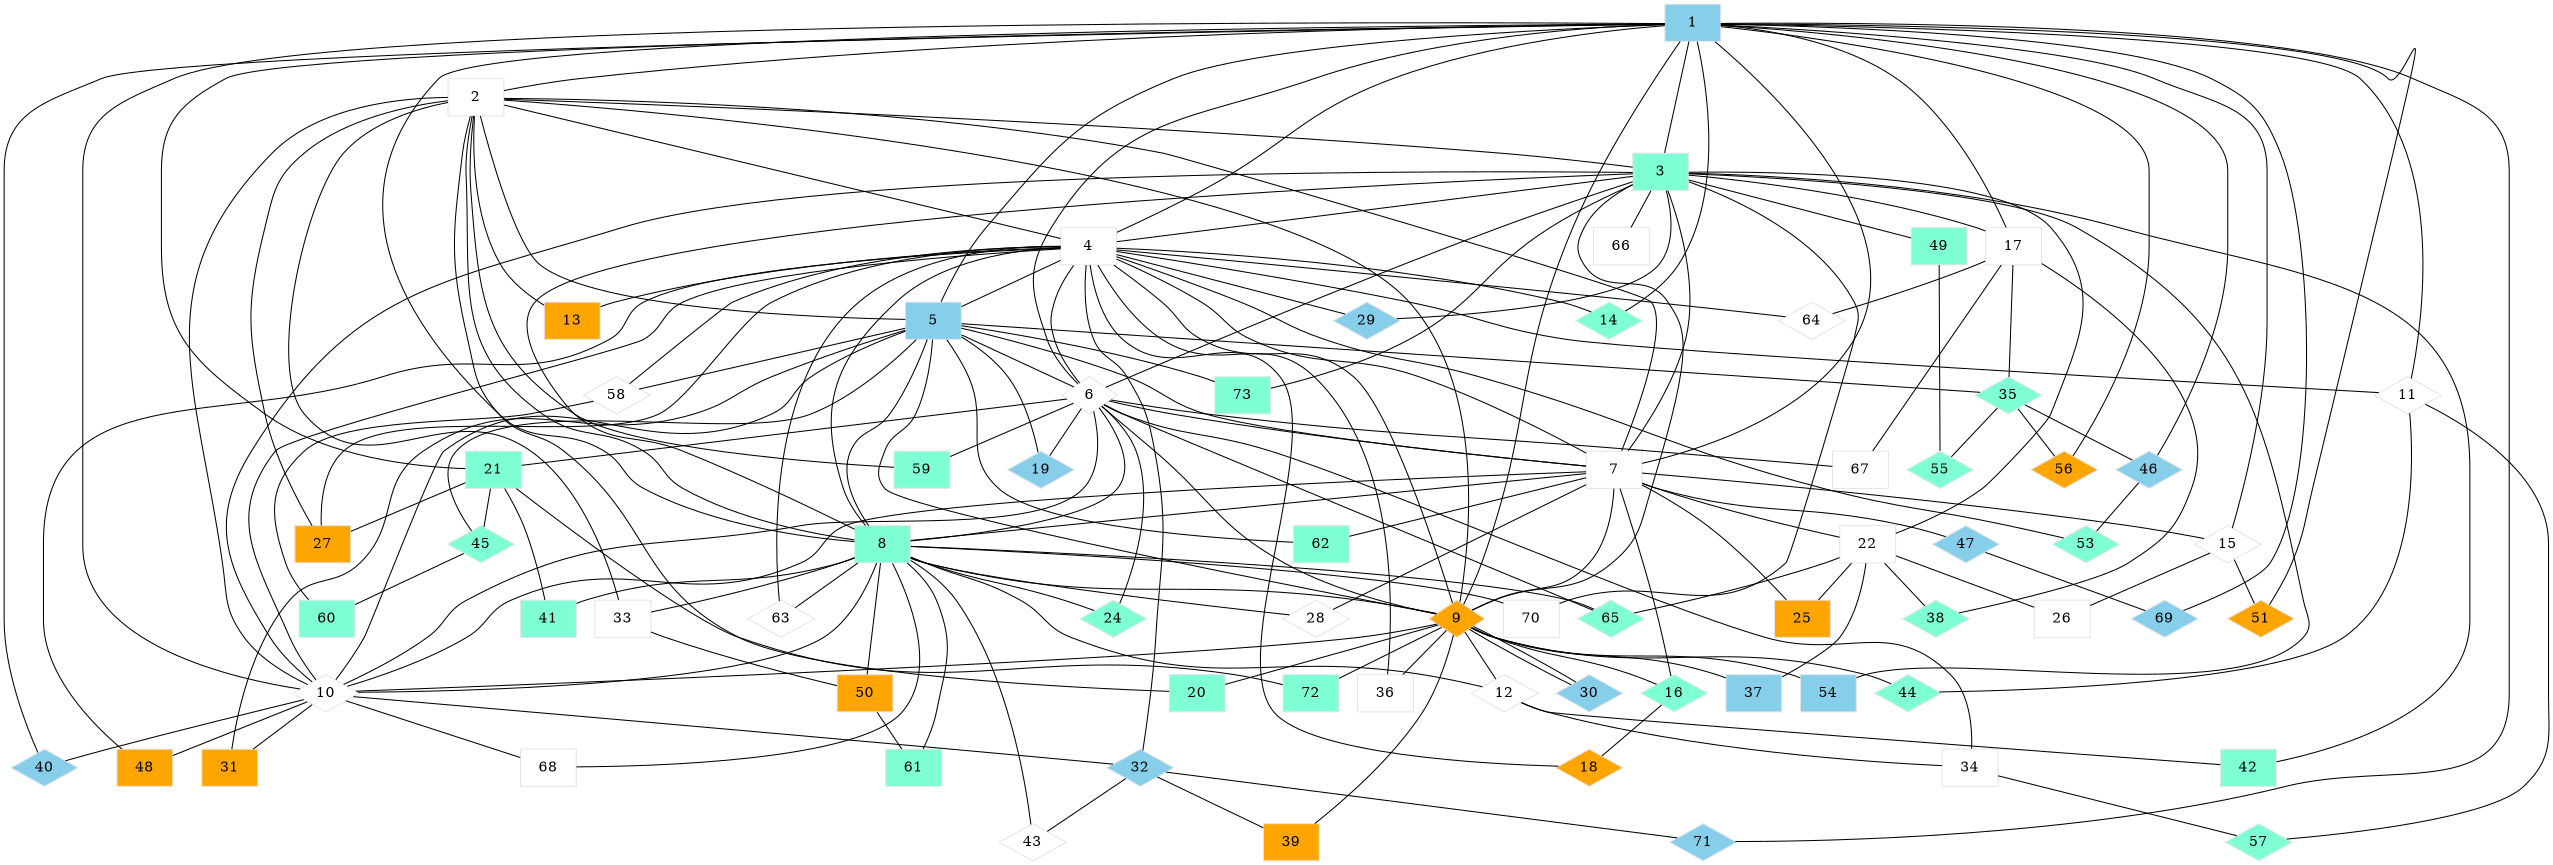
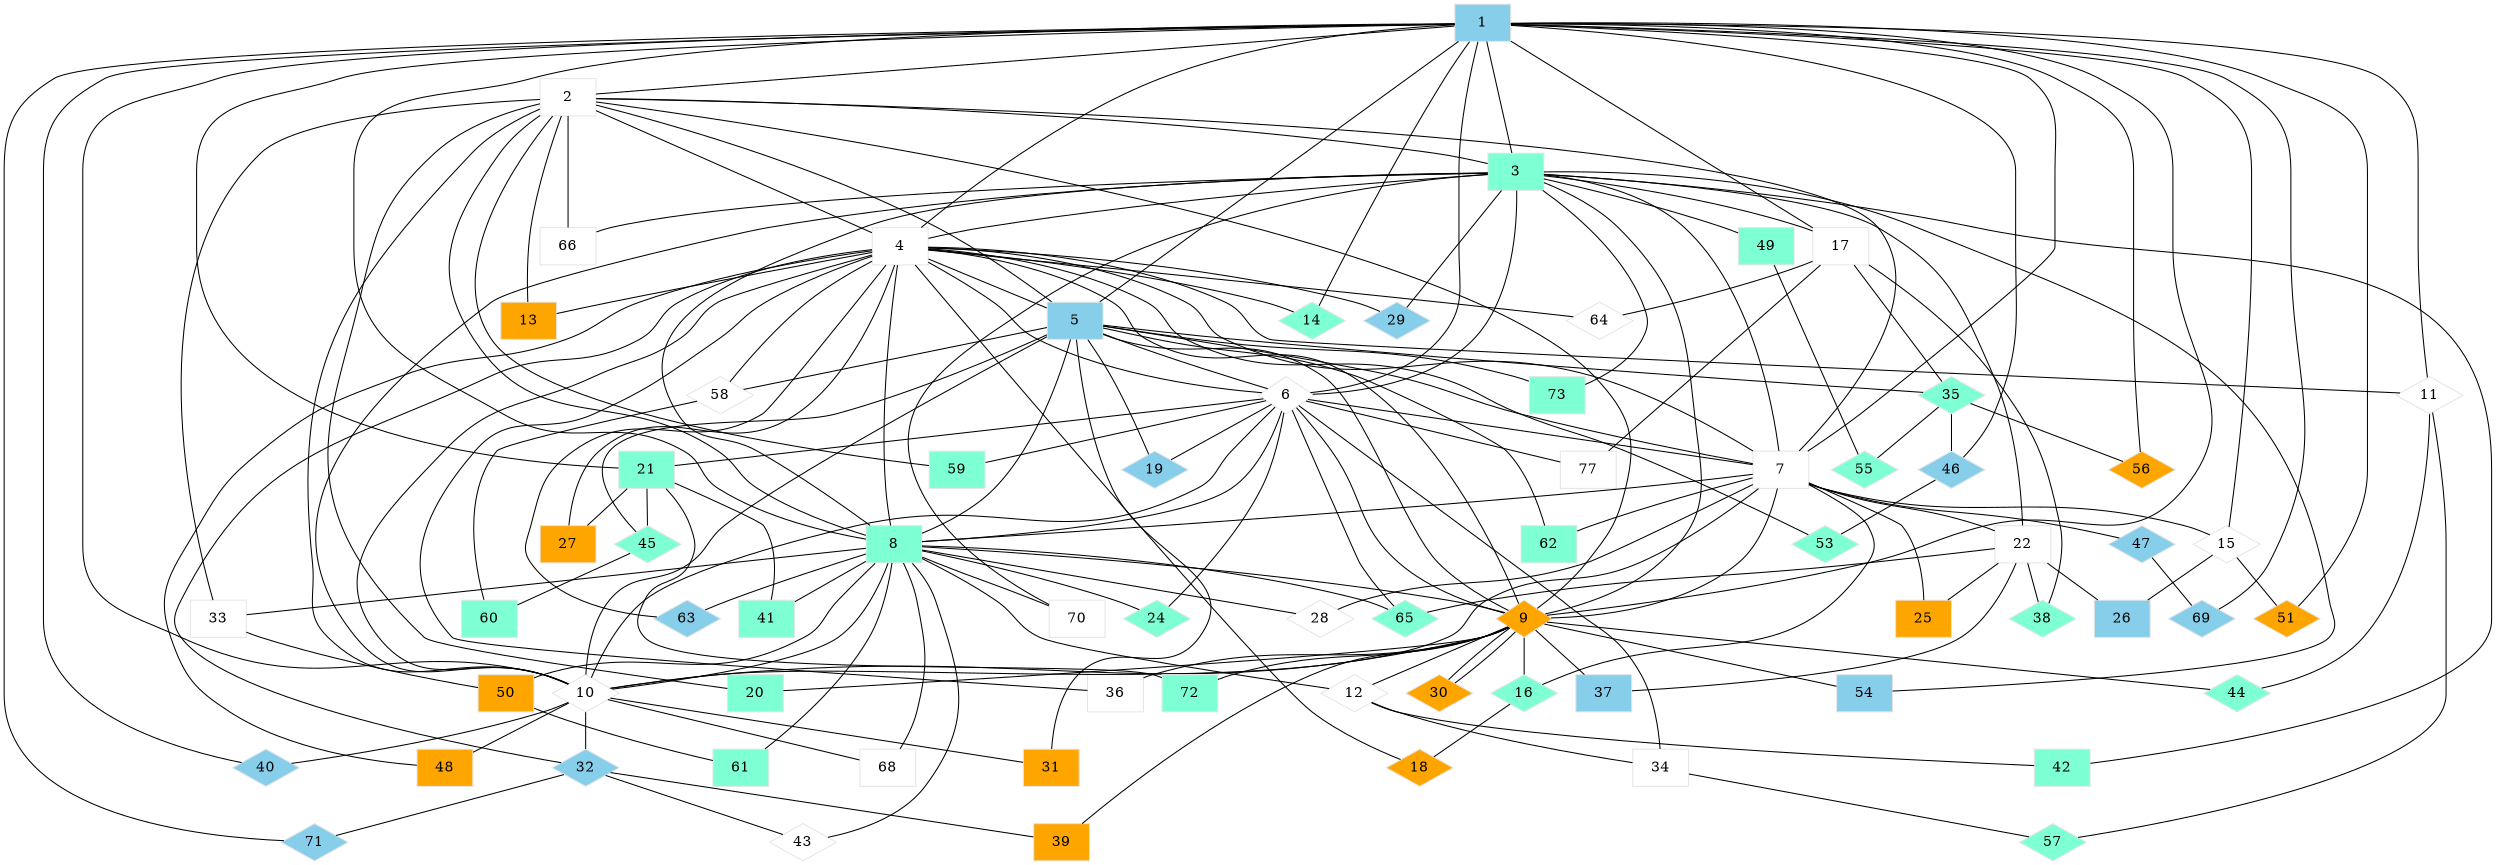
edge "2" -- "27": now "2" -- "66"
node "67": label "67" -> "77"
node "63": fillcolor white -> skyblue
node "26": fillcolor white -> skyblue
node "30": fillcolor skyblue -> orange
